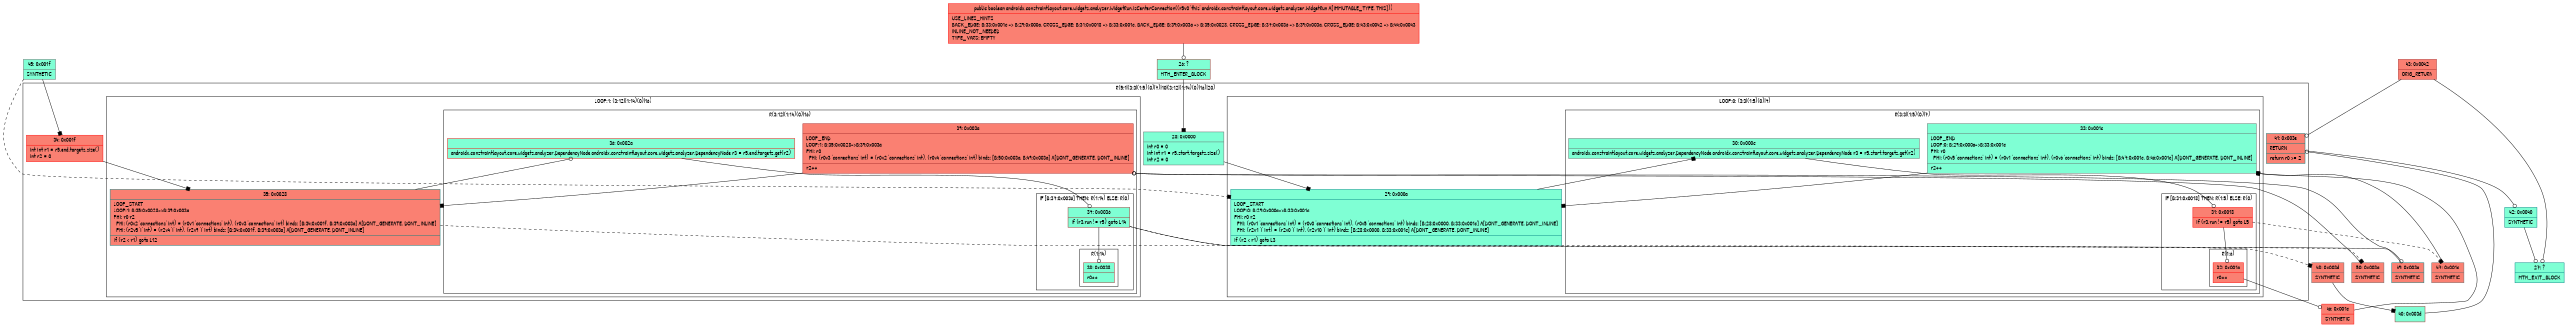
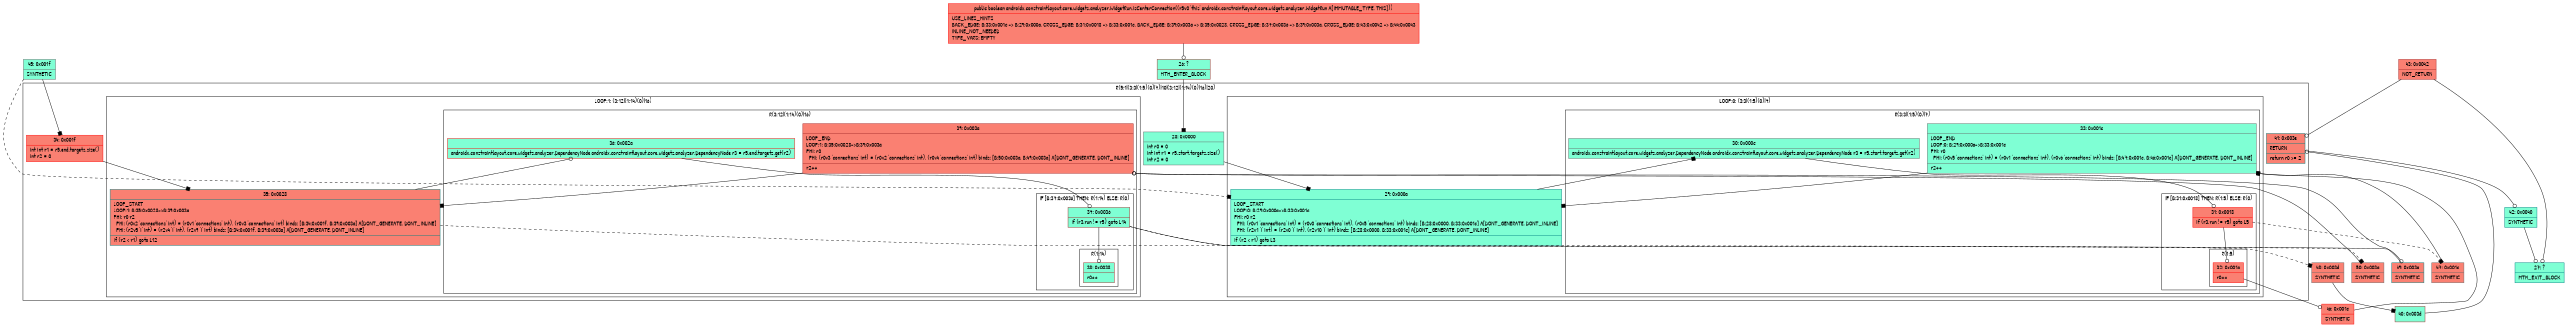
node "43: 0x0042": text "ORIG_RETURN" -> "NOT_RETURN"
cluster "R(1:6)": label "R(1:6)" -> "R(1:5)"
